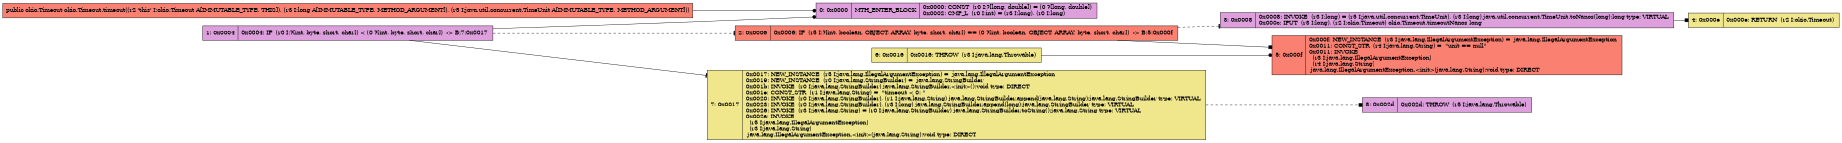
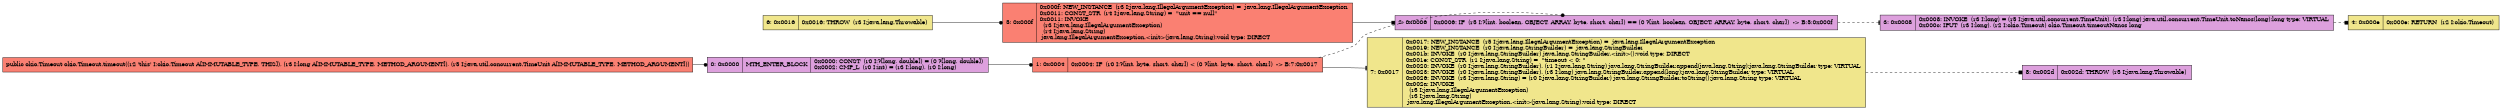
edge "3: 0x0008" -> "4: 0x000e": style solid -> dashed
edge "1: 0x0004" -> "0: 0x0000": reversed
node "1: 0x0004": fillcolor plum -> salmon
edge "1: 0x0004" -> "2: 0x0006": arrowhead tee -> dot
node "2: 0x0006": fillcolor salmon -> plum
edge "2: 0x0006" -> "5: 0x000f": reversed
